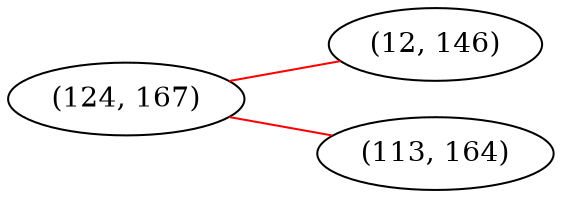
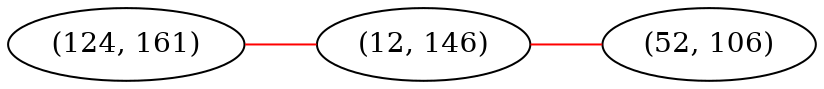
node "(52, 106)": added
node "(124, 167)": label "(124, 167)" -> "(124, 161)"
node "(113, 164)": removed
